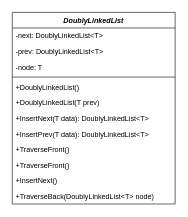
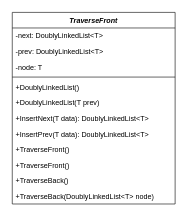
node "DoublyLinkedList": label "DoublyLinkedList" -> "TraverseFront"
node "+InsertNext()": label "+InsertNext()" -> "+TraverseBack()"
